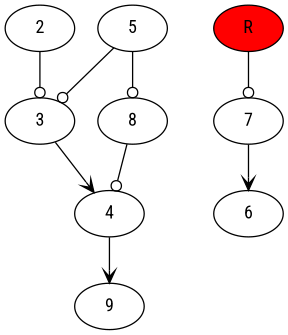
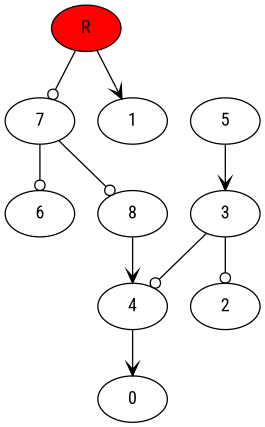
edge "2" -> "3": reversed
edge "5" -> "8": now "7" -> "8"
edge "5" -> "3": arrowhead odot -> vee
node "1": added
edge "7" -> "6": arrowhead vee -> odot
edge "3" -> "4": arrowhead vee -> odot
edge "8" -> "4": arrowhead odot -> vee
node "9": label "9" -> "0"
